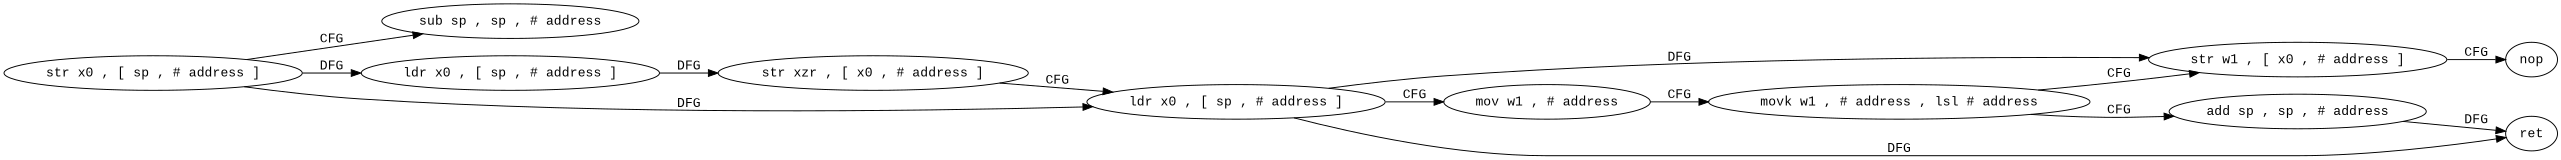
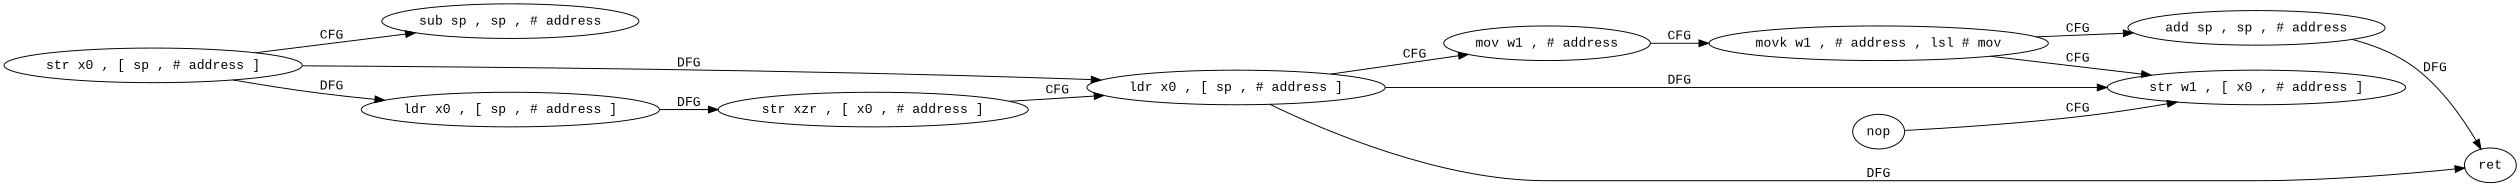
edge "str w1 , [ x0 , # address ]" -> "nop": reversed
node "movk w1 , # address , lsl # address": label "movk w1 , # address , lsl # address" -> "movk w1 , # address , lsl # mov"
